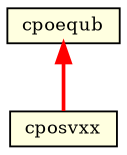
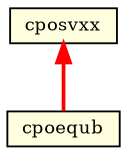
edge "cposvxx" -> "cpoequb": reversed
